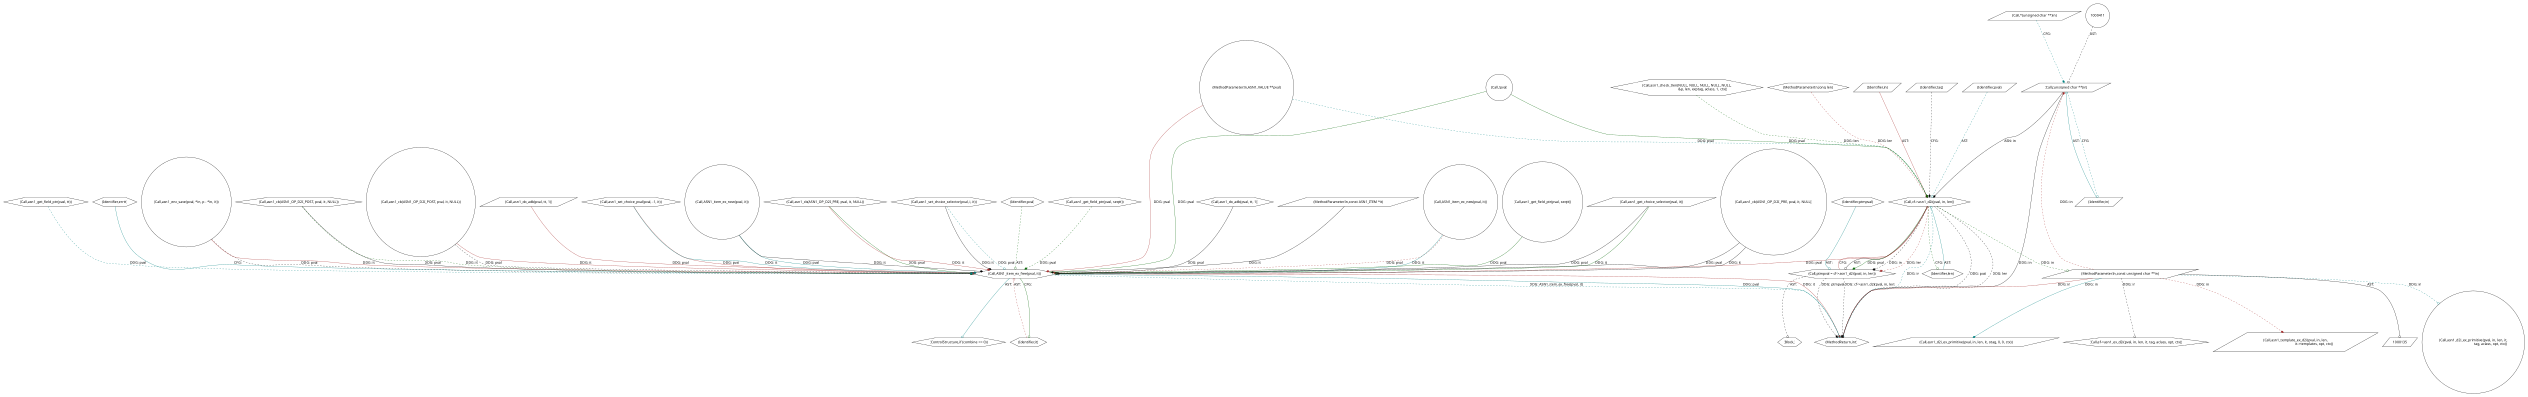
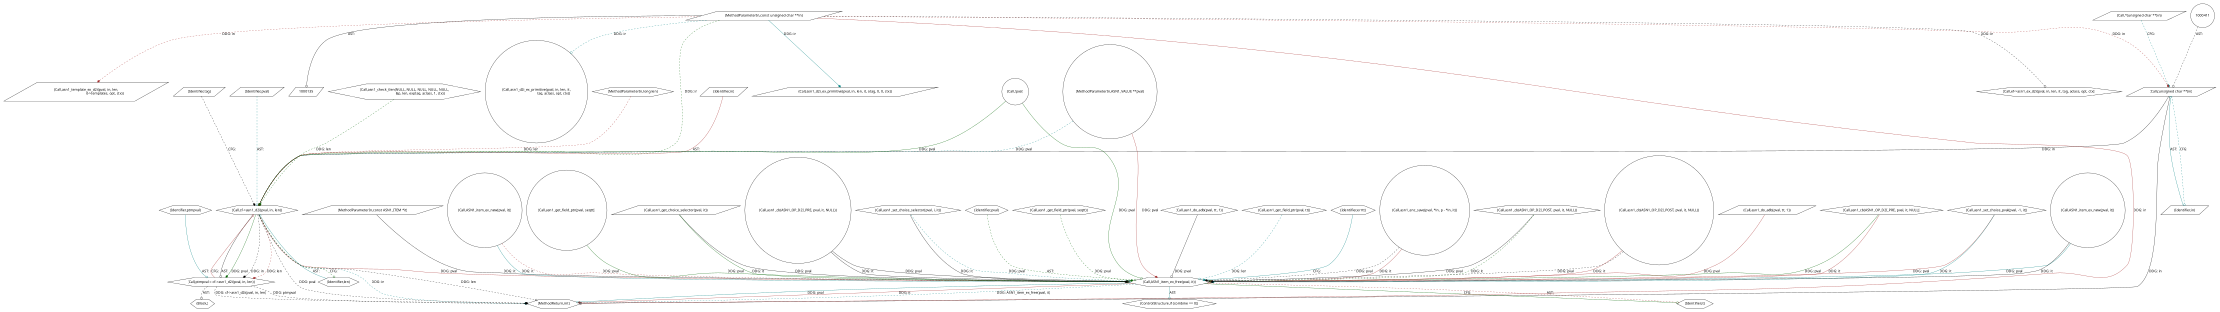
edge "(Call,(unsigned char **)in)" -> "(Call,cf->asn1_d2i(pval, in, len))": label "ASN: in" -> "DDG: in"
edge "(Call,cf->asn1_d2i(pval, in, len))" -> "(MethodParameterIn,const unsigned char **in)": reversed
edge "(Call,asn1_get_field_ptr(pval, tt))" -> "(Call,ASN1_item_ex_free(pval, it))": label "DDG: pval" -> "DDG: len"
